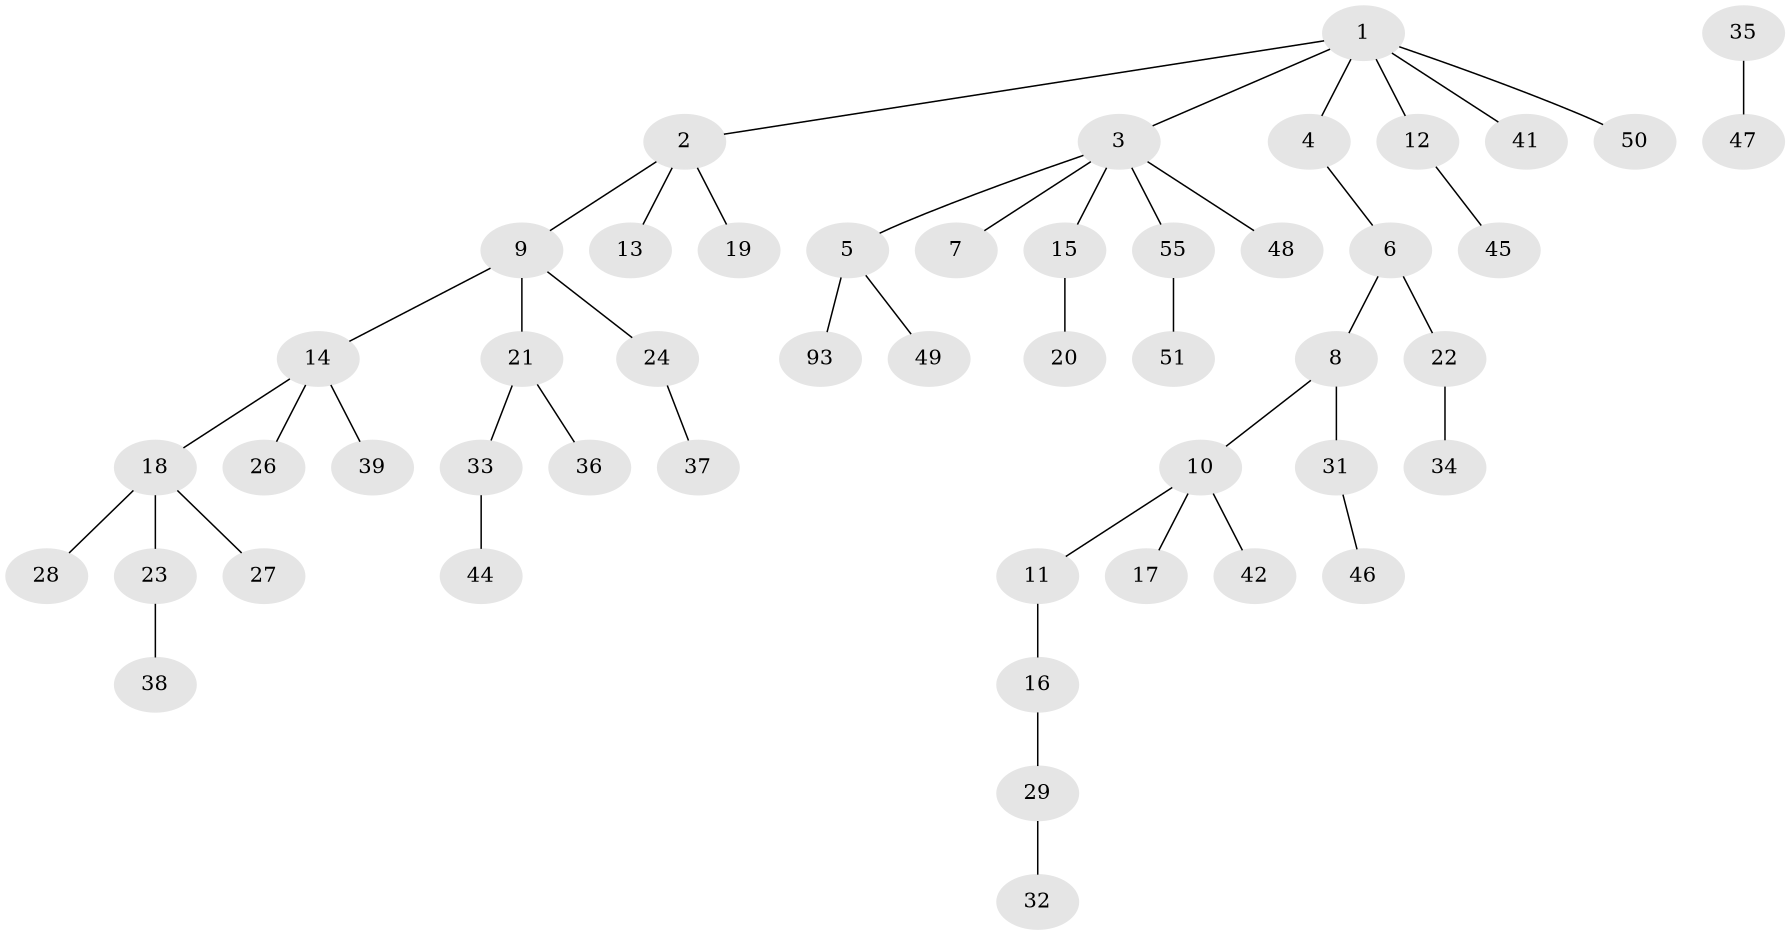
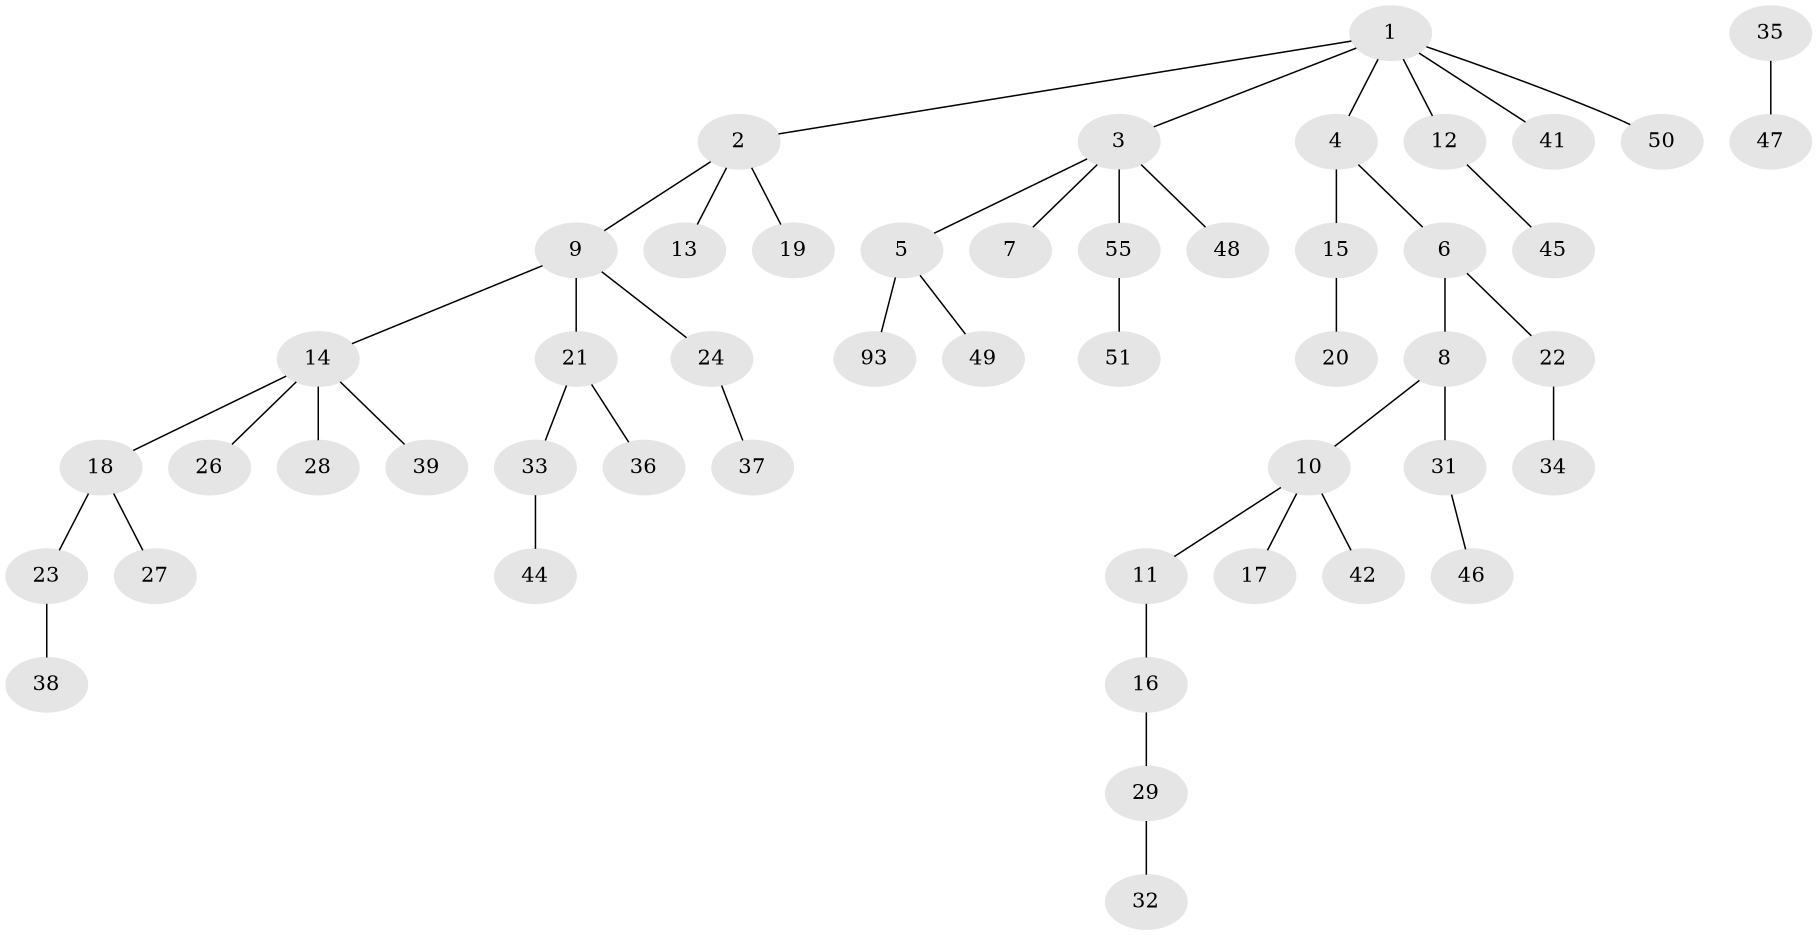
edge "3" -- "15": now "4" -- "15"
edge "18" -- "28": now "14" -- "28"
